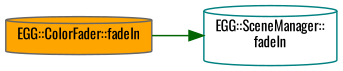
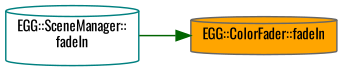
edge "EGG::ColorFader::fadeIn" -> "EGG::SceneManager:: fadeIn": reversed
